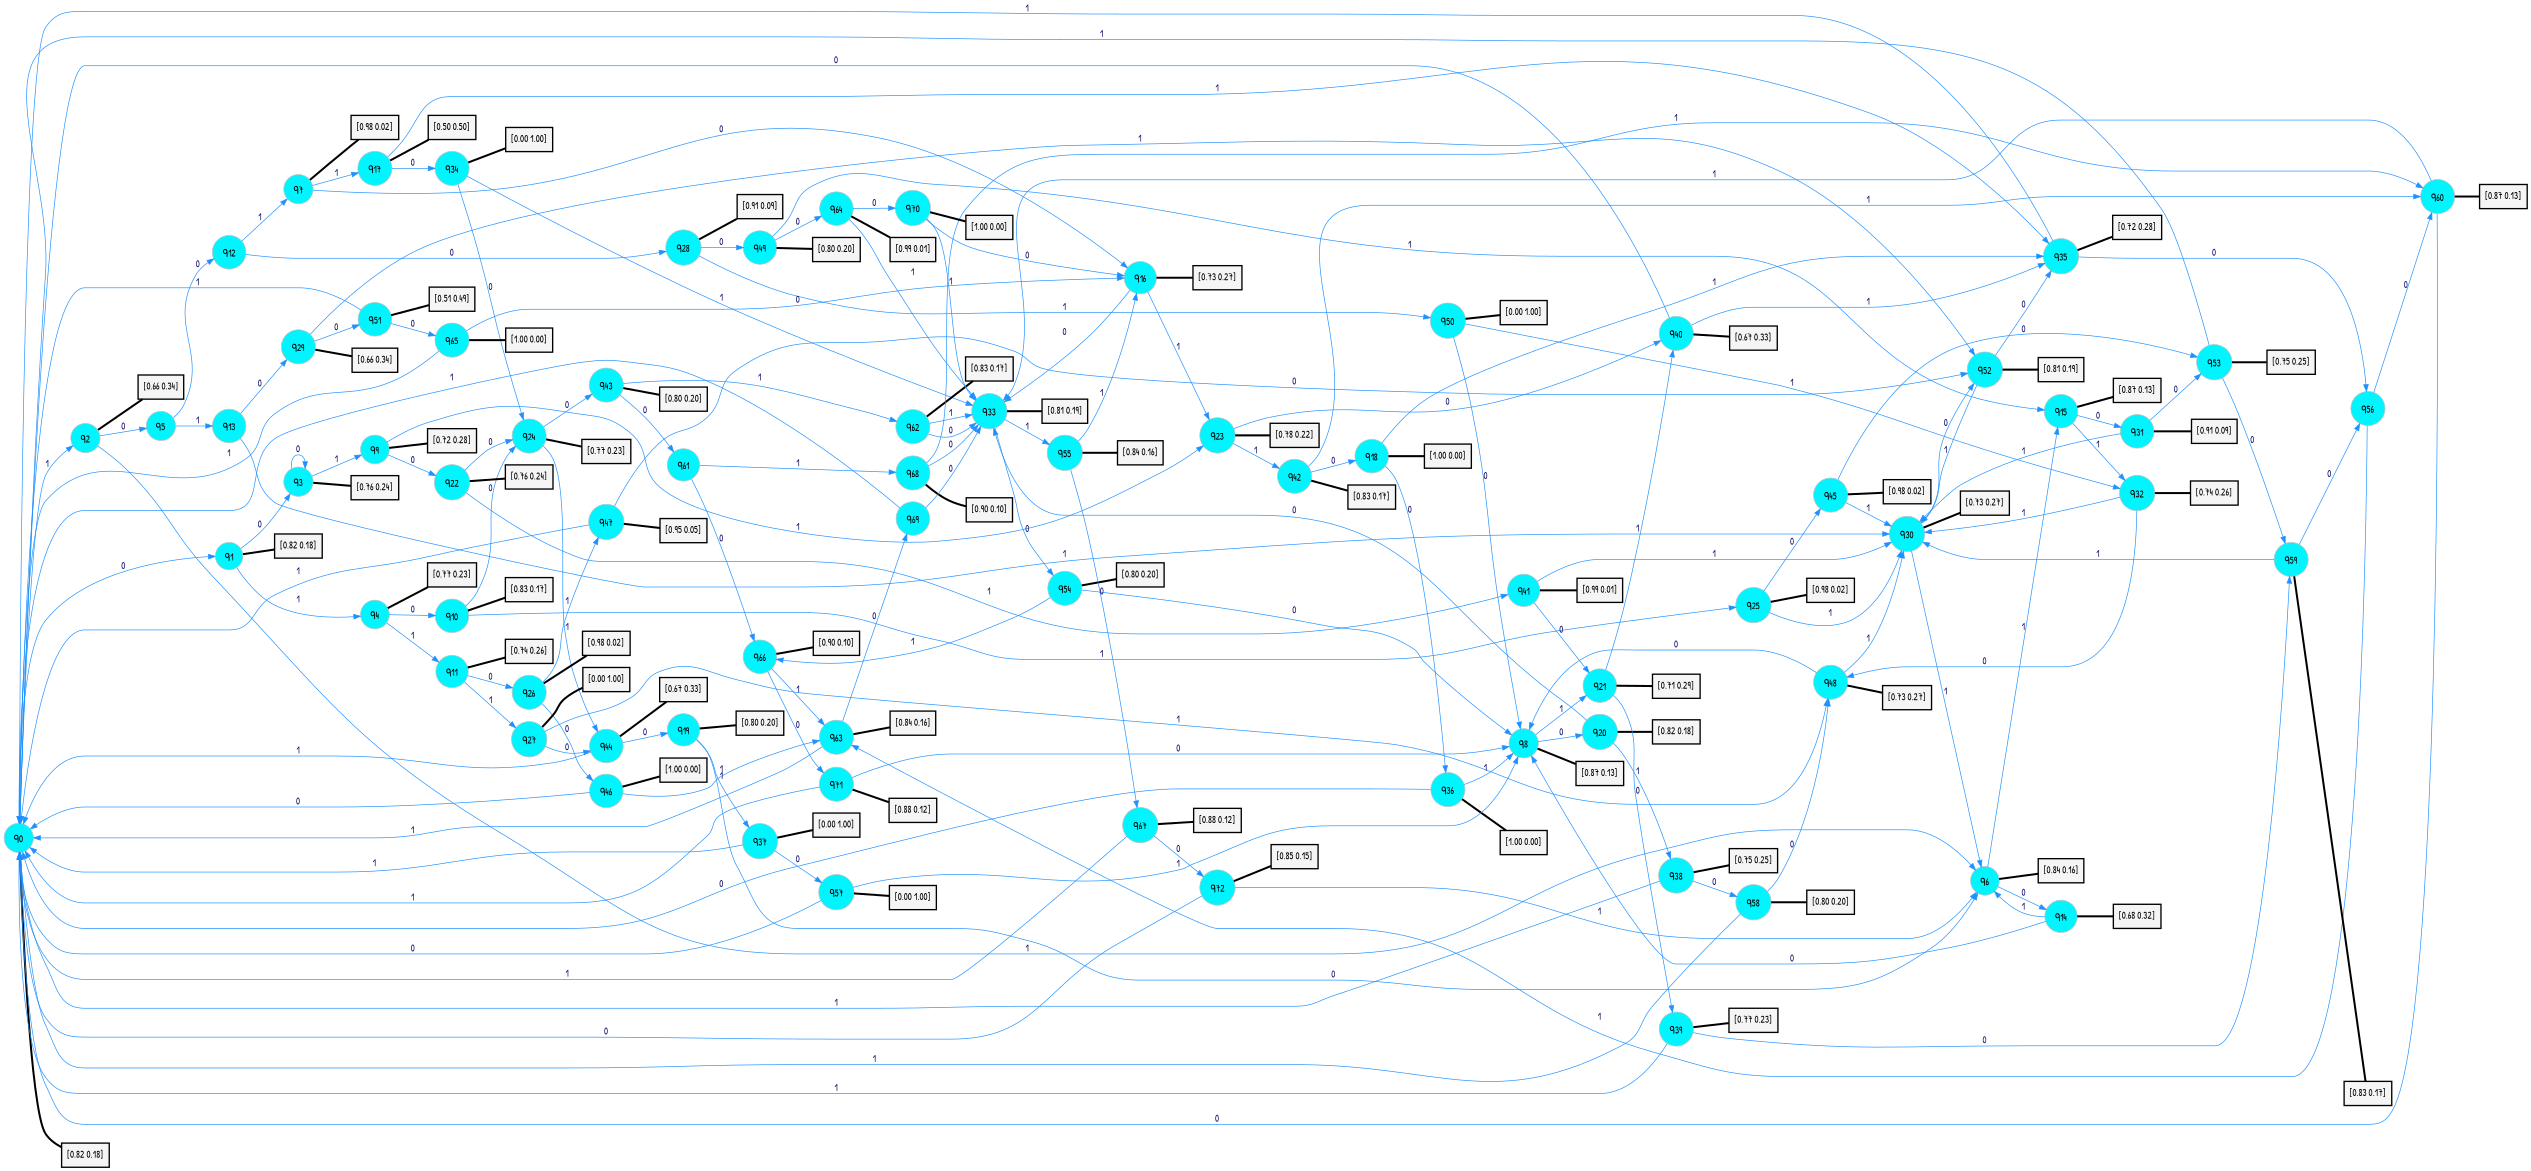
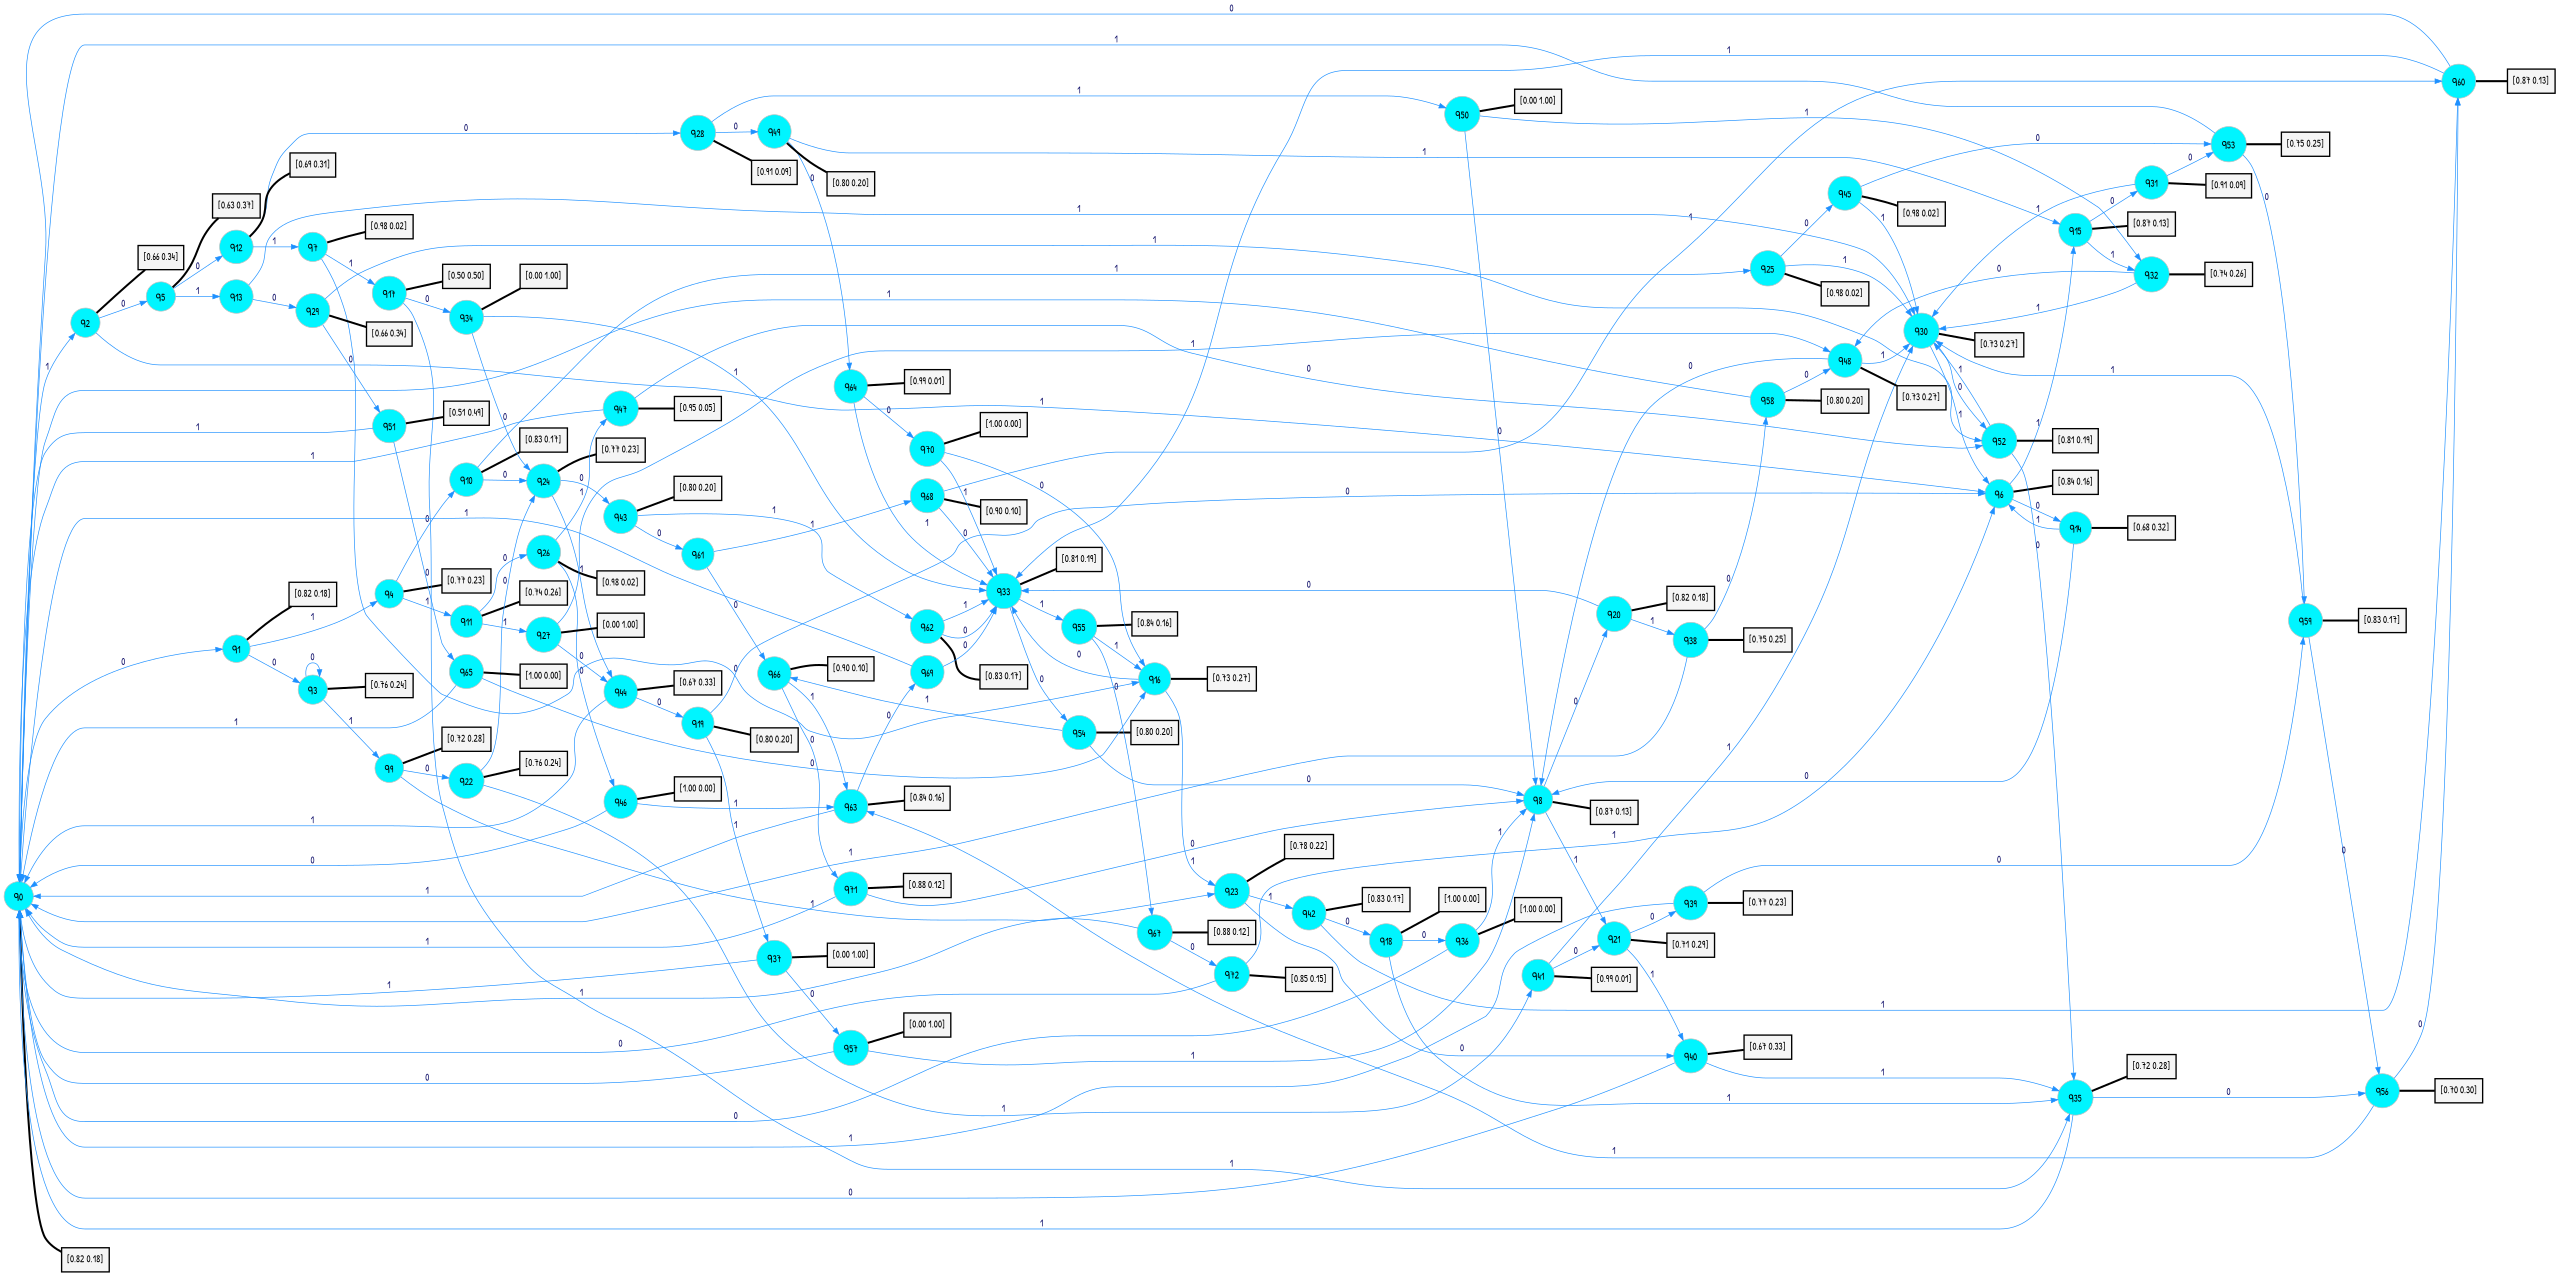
node "[0.69 0.31]": added
node "[0.63 0.37]": added
node "[0.70 0.30]": added
